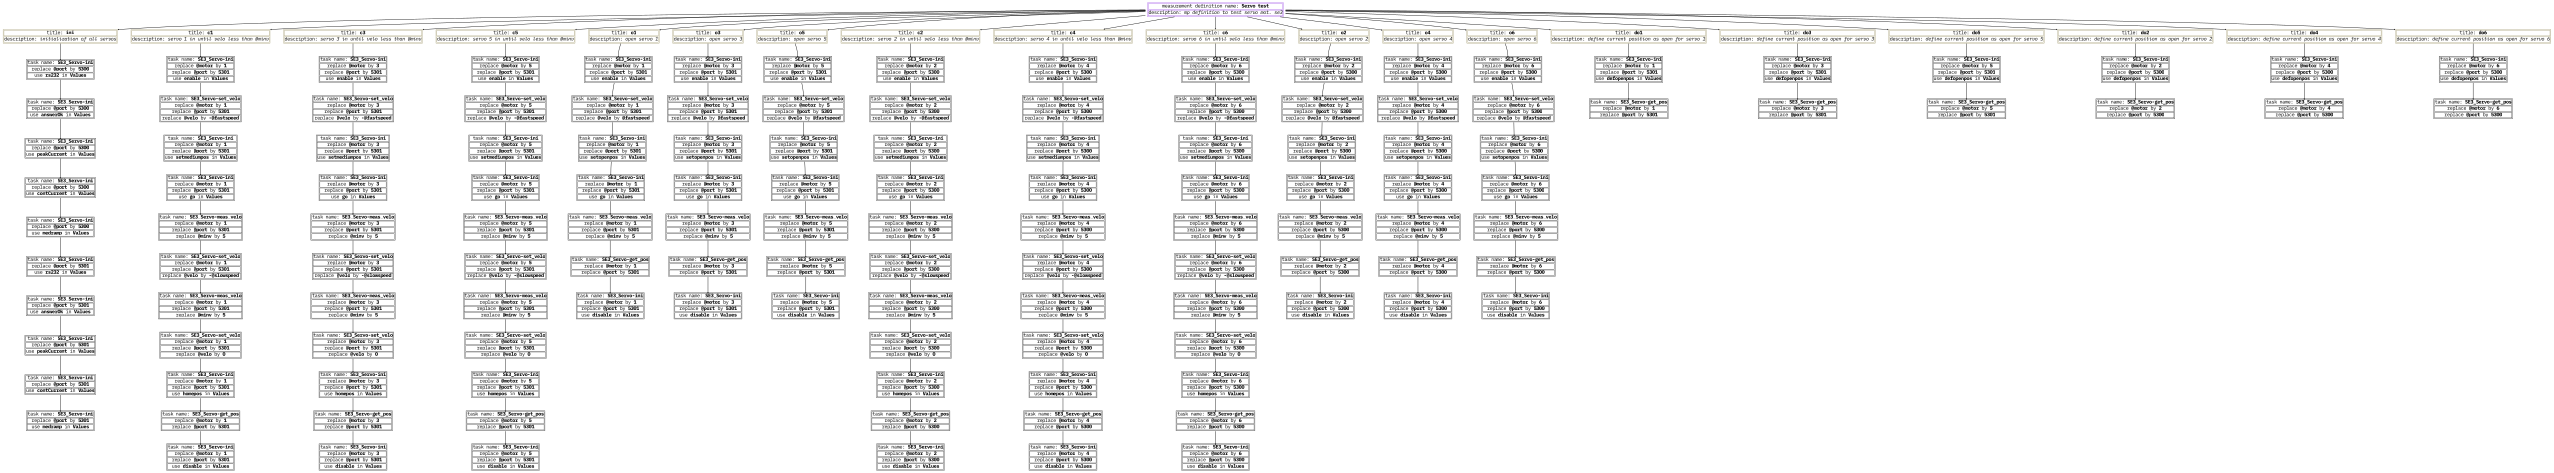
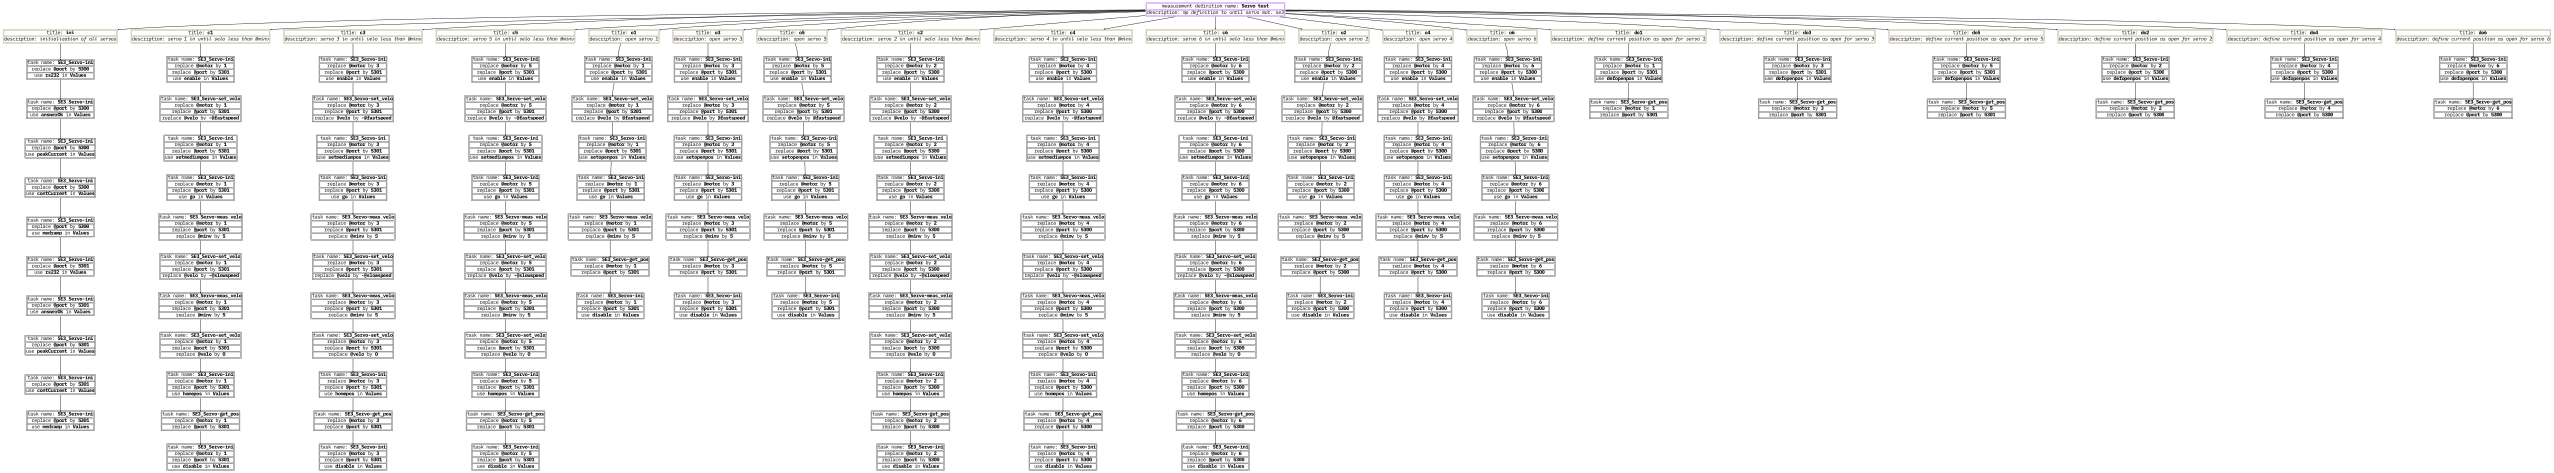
node "measurement definition name:": text "mp definition to test servo mot. se3" -> "mp definition to until servo mot. se3"
